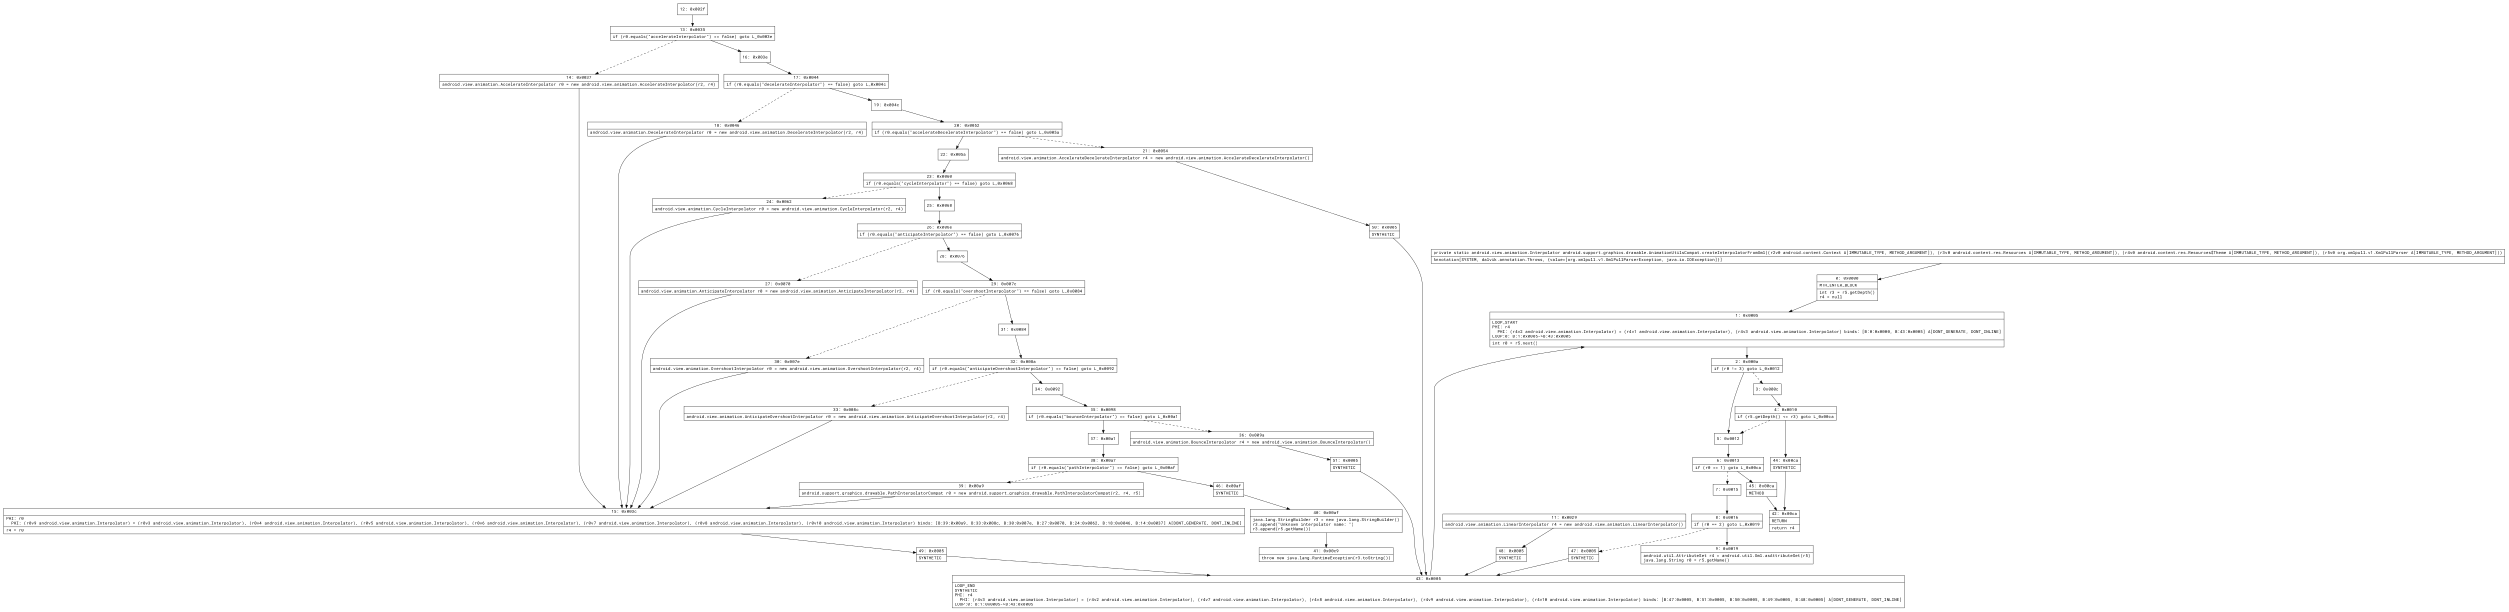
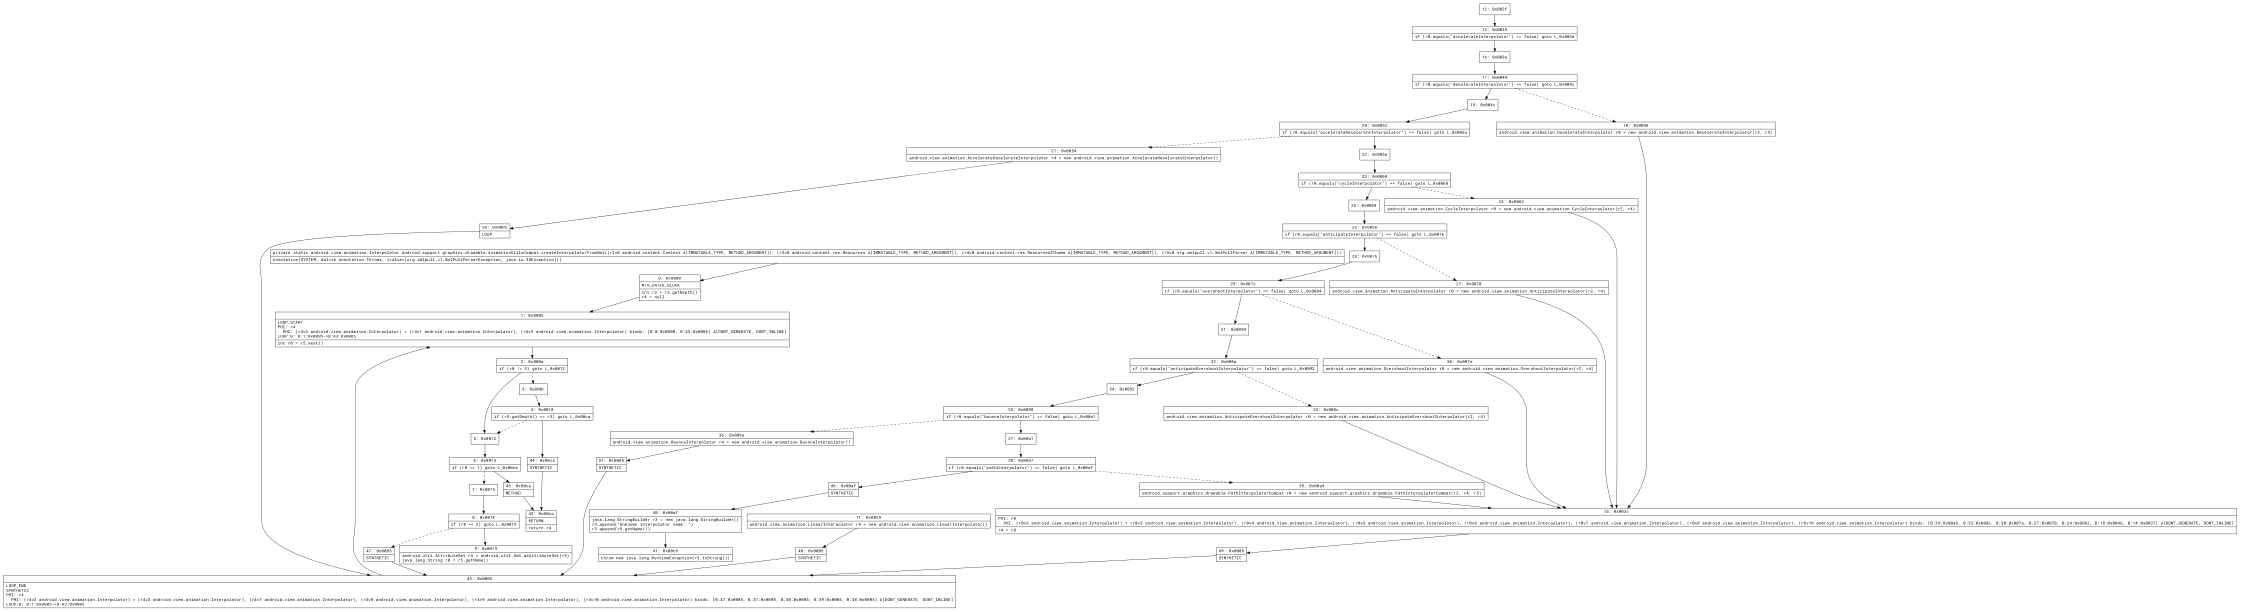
node "14: 0x0037": removed
node "50: 0x0005": text "SYNTHETIC" -> "LOOP"
